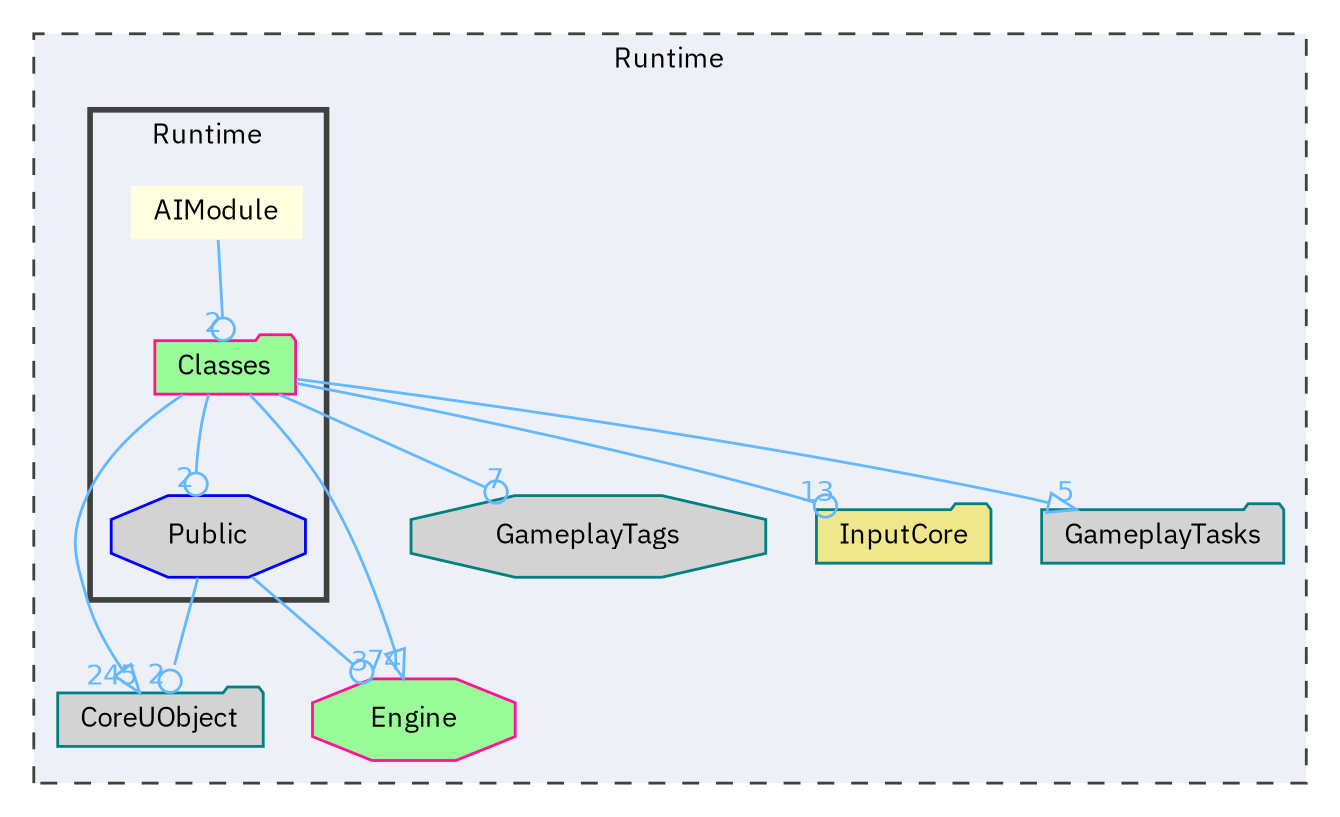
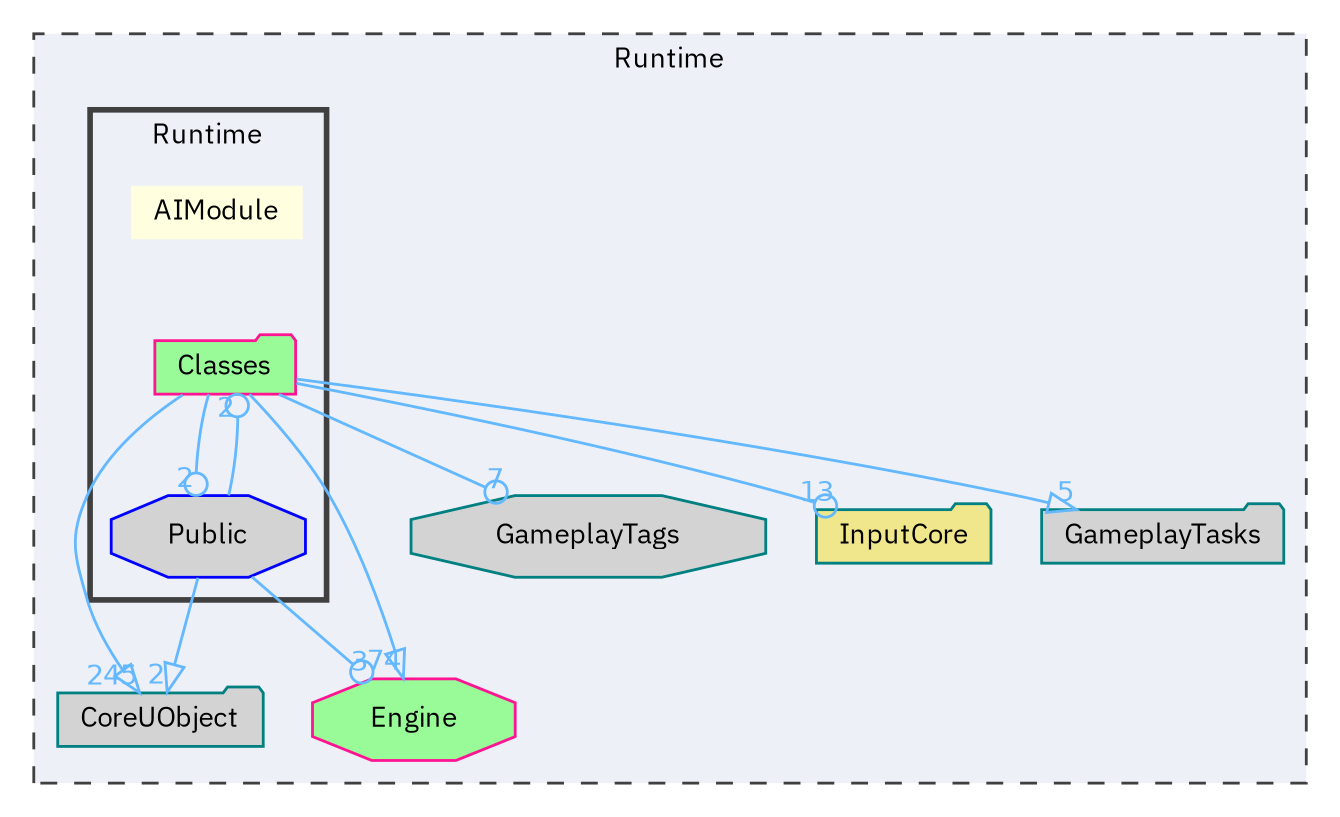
edge "AIModule" -> "Classes": now "Public" -> "Classes"
edge "Public" -> "CoreUObject": arrowhead odot -> onormal
